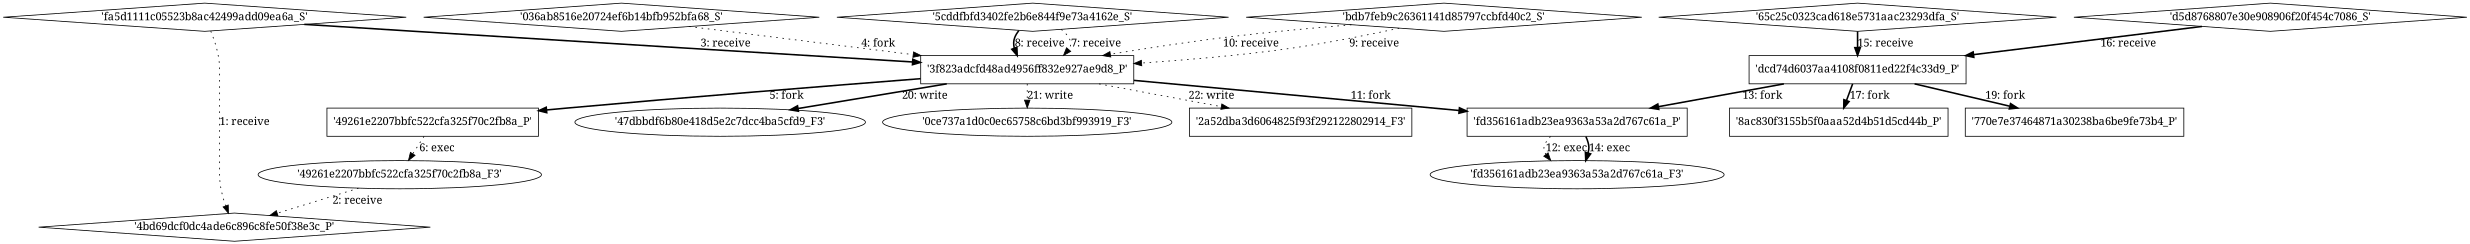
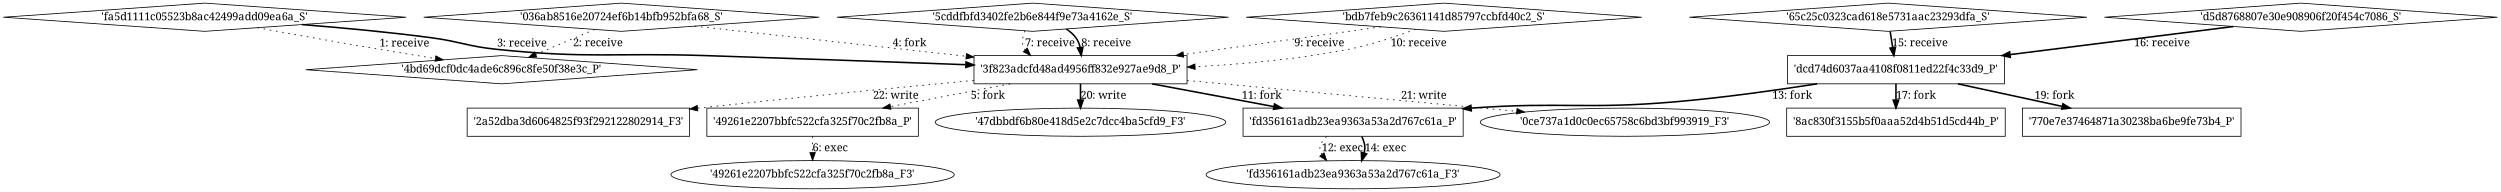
edge "'3f823adcfd48ad4956ff832e927ae9d8_P'" -> "'49261e2207bbfc522cfa325f70c2fb8a_P'": style bold -> dotted
edge "'49261e2207bbfc522cfa325f70c2fb8a_F3'" -> "'4bd69dcf0dc4ade6c896c8fe50f38e3c_P'": now "'036ab8516e20724ef6b14bfb952bfa68_S'" -> "'4bd69dcf0dc4ade6c896c8fe50f38e3c_P'"
